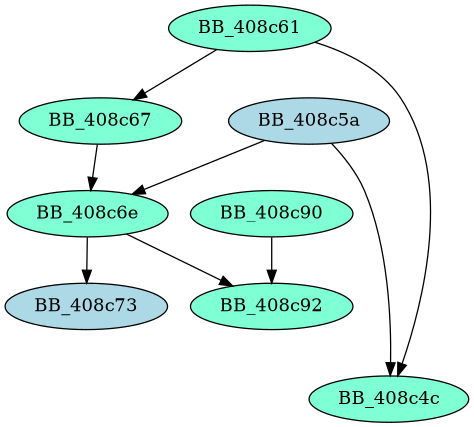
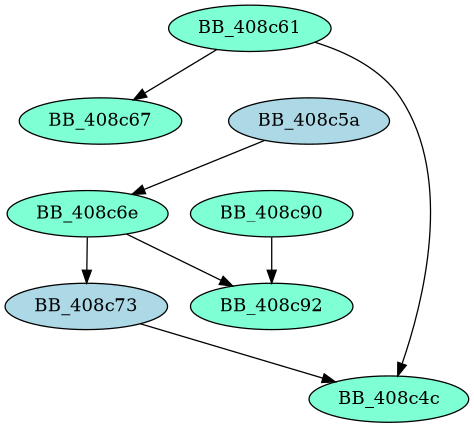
edge "BB_408c67" -> "BB_408c6e": removed
edge "BB_408c5a" -> "BB_408c4c": now "BB_408c73" -> "BB_408c4c"
